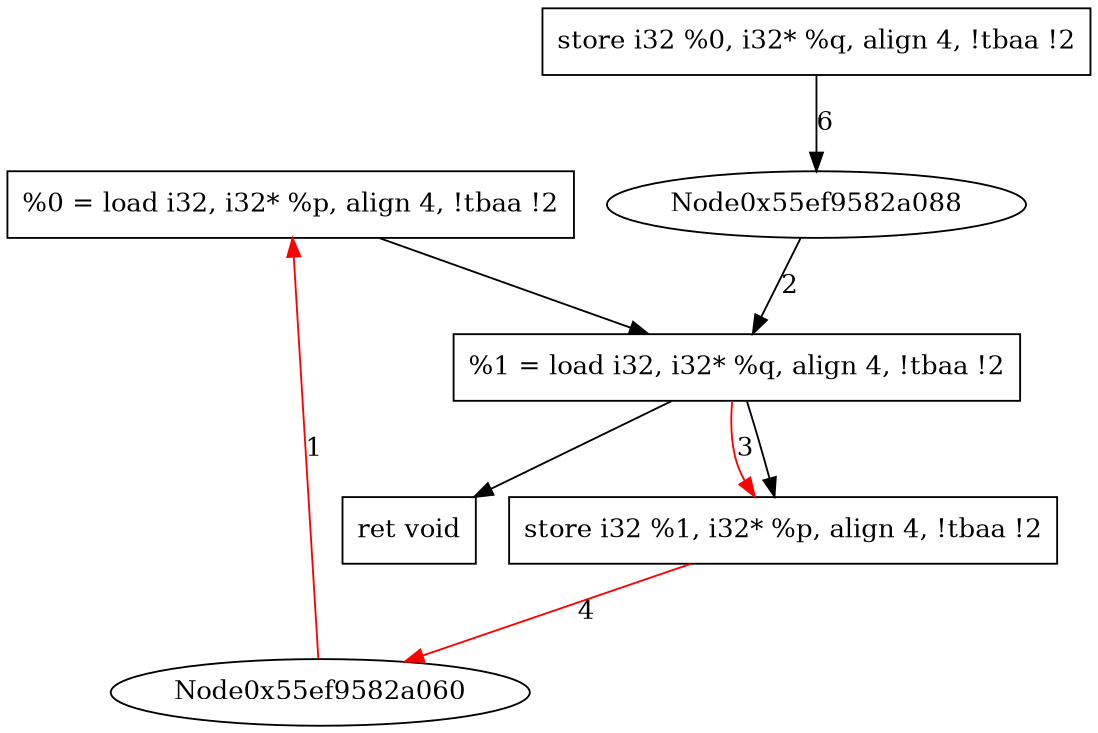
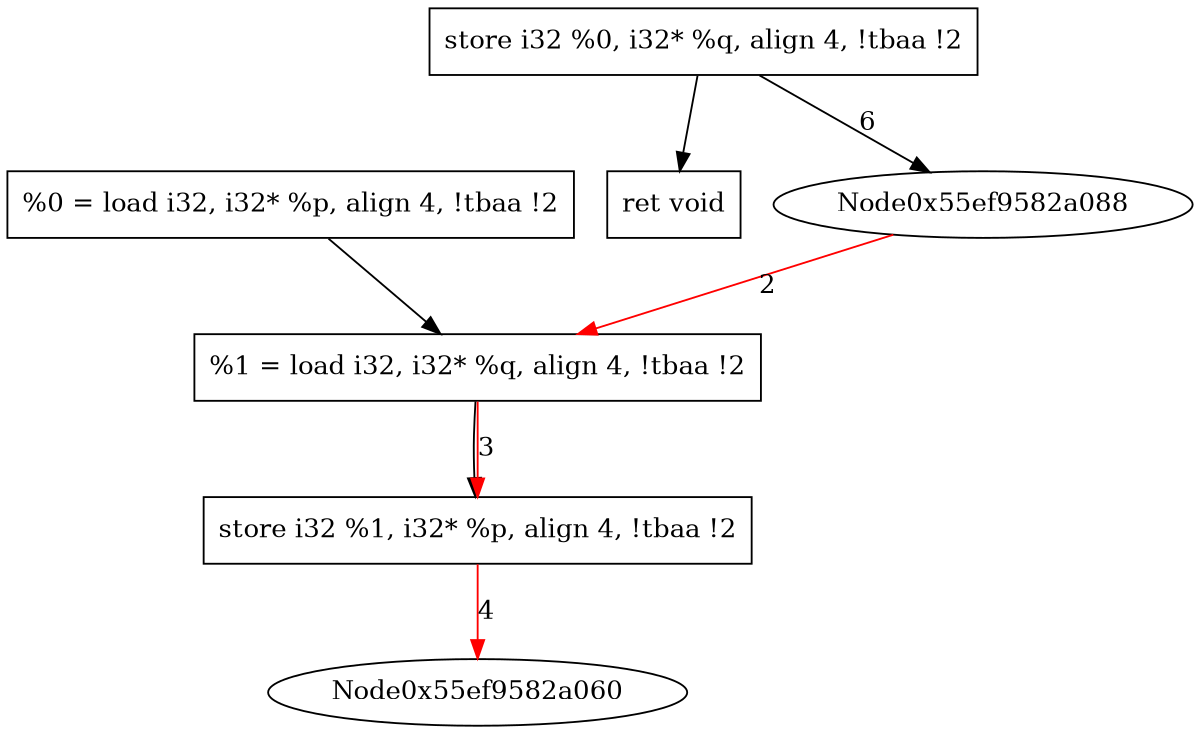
edge "Node0x55ef9582a088" -> "%1 = load i32, i32* %q, align 4, !tbaa !2": color black -> red
edge "%1 = load i32, i32* %q, align 4, !tbaa !2" -> "ret void": now "store i32 %0, i32* %q, align 4, !tbaa !2" -> "ret void"
edge "Node0x55ef9582a060" -> "%0 = load i32, i32* %p, align 4, !tbaa !2": removed, label "1"
